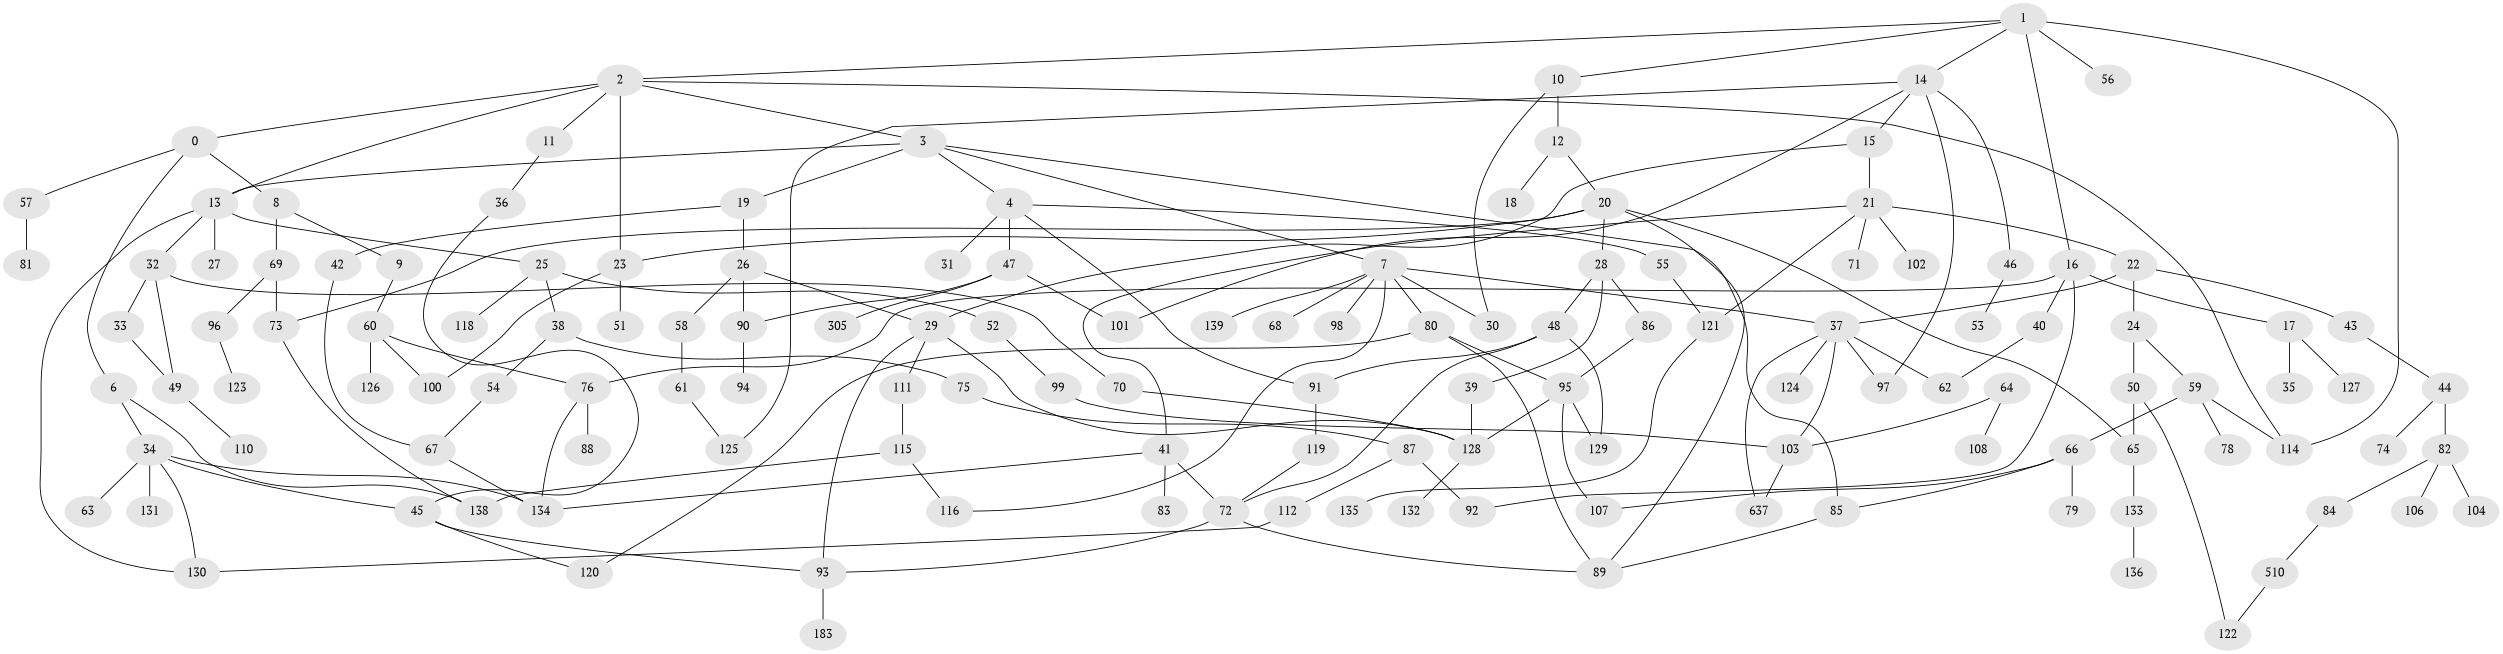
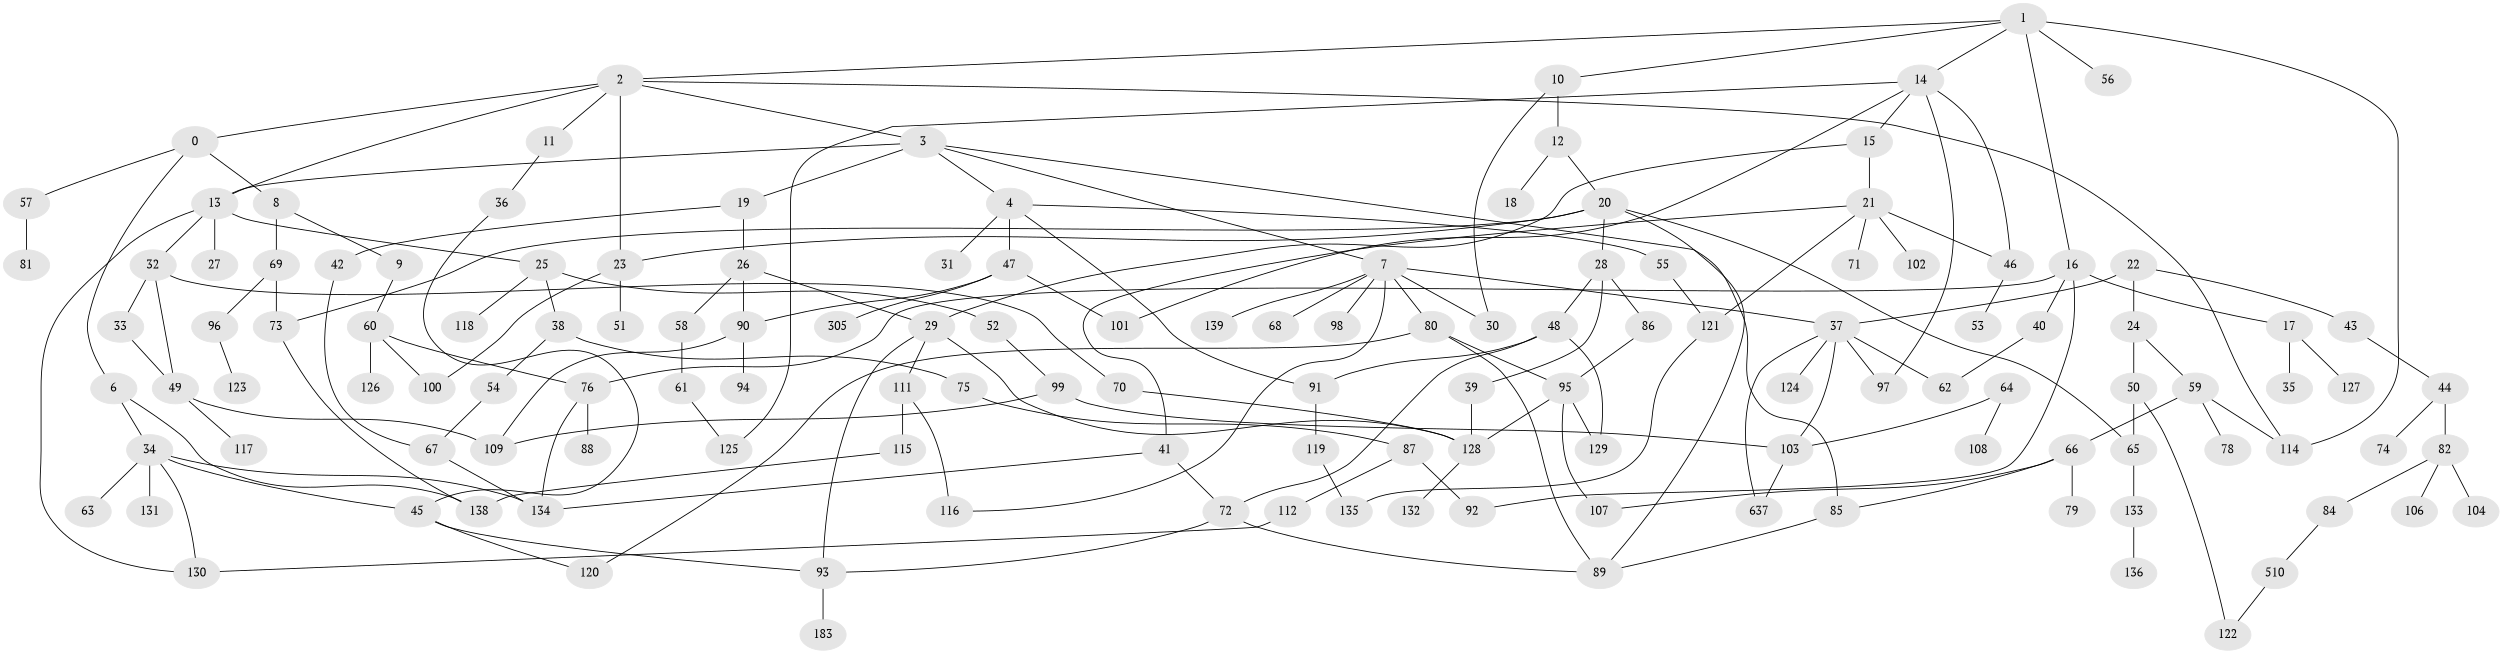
edge "21" -- "22": now "21" -- "46"
node "110": label "110" -> "117"
node "109": added
edge "115" -- "116": now "111" -- "116"
edge "119" -- "72": now "119" -- "135"
node "83": removed
